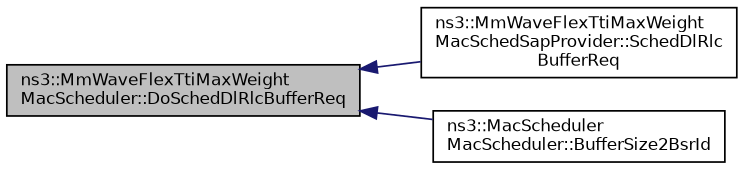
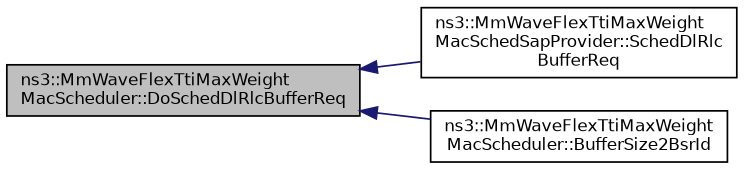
node "ns3::MacScheduler MacScheduler::BufferSize2BsrId": label "ns3::MacScheduler MacScheduler::BufferSize2BsrId" -> "ns3::MmWaveFlexTtiMaxWeight MacScheduler::BufferSize2BsrId"
